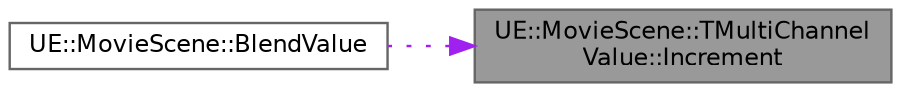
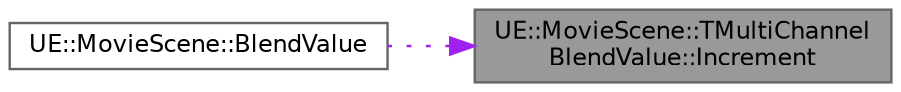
node "UE::MovieScene::TMultiChannel Value::Increment": label "UE::MovieScene::TMultiChannel Value::Increment" -> "UE::MovieScene::TMultiChannel BlendValue::Increment"
